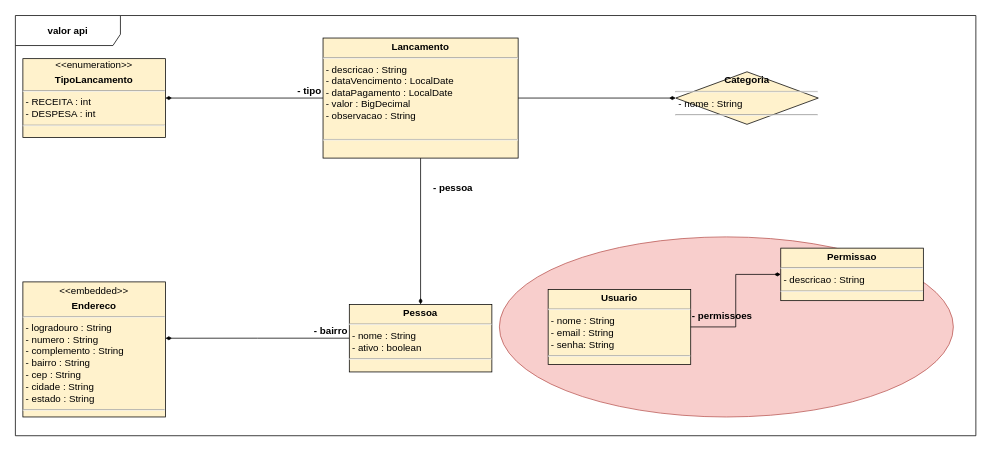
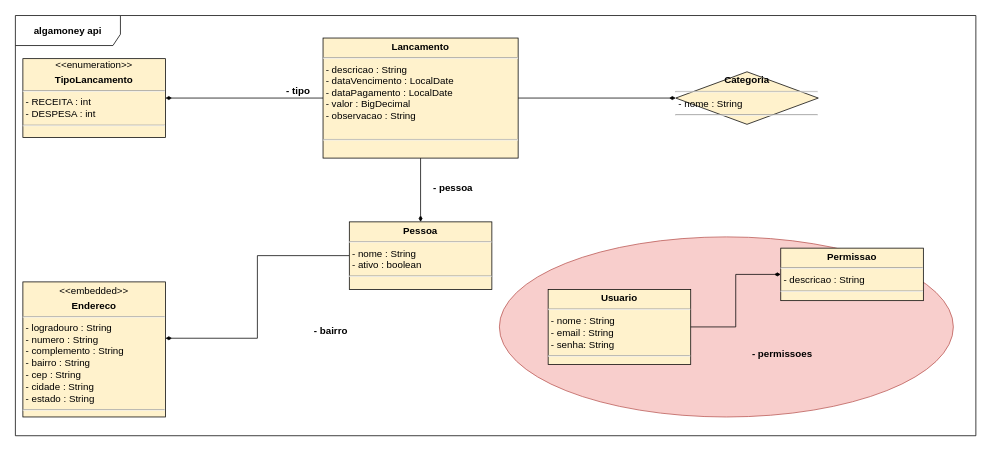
node "valor api": label "valor api" -> "algamoney api"
node "- tipo": moved (293, 90) -> (282, 90)
node "- permissoes": moved (735, 315) -> (795, 353)
node "Pessoa - nome : String - ativo : boolean": moved (420, 338) -> (420, 255)
